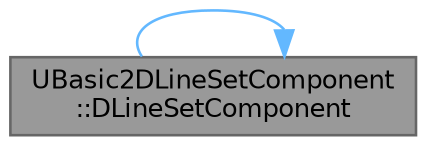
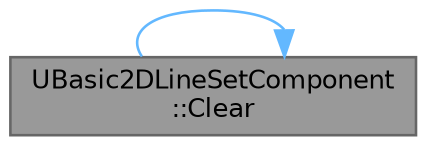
node "UBasic2DLineSetComponent ::DLineSetComponent": label "UBasic2DLineSetComponent ::DLineSetComponent" -> "UBasic2DLineSetComponent ::Clear"
